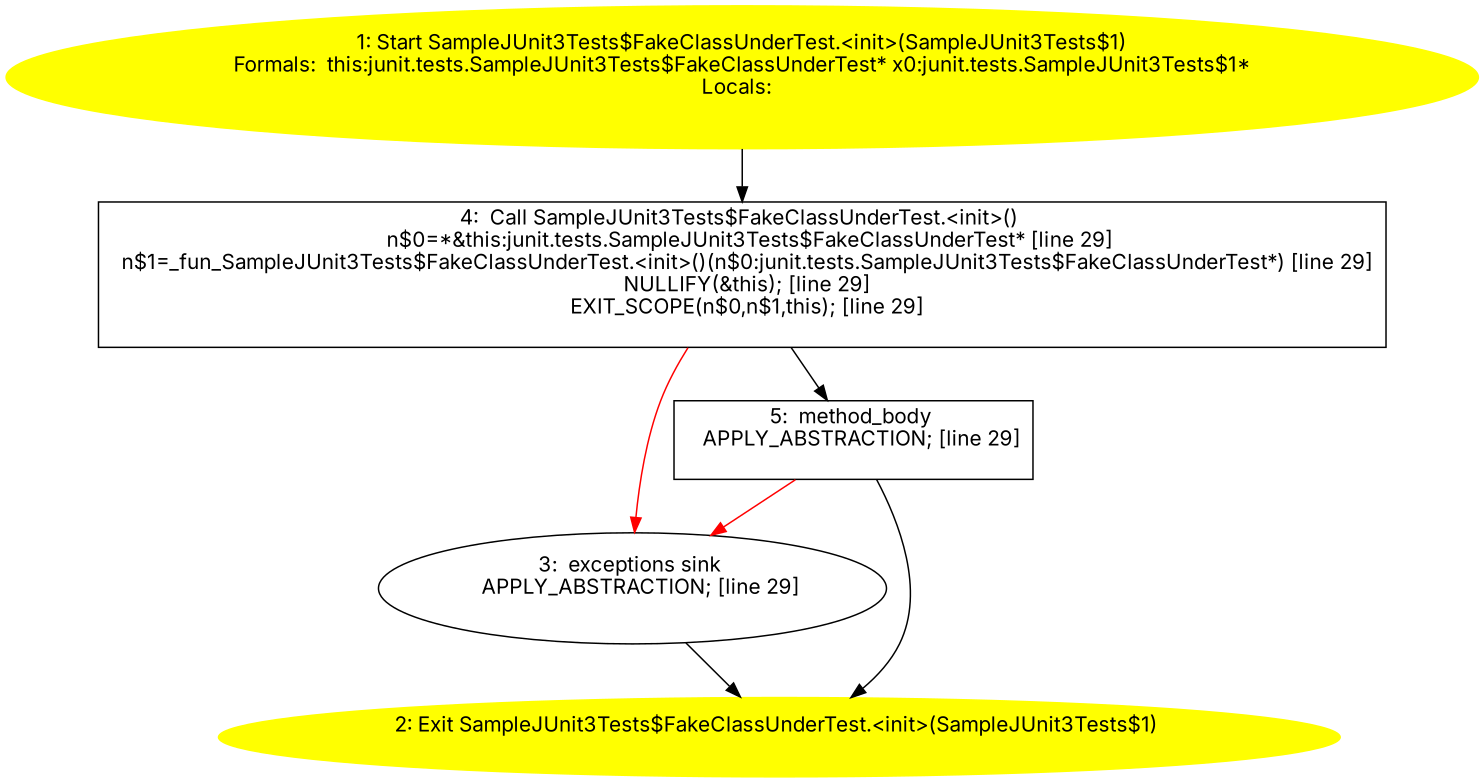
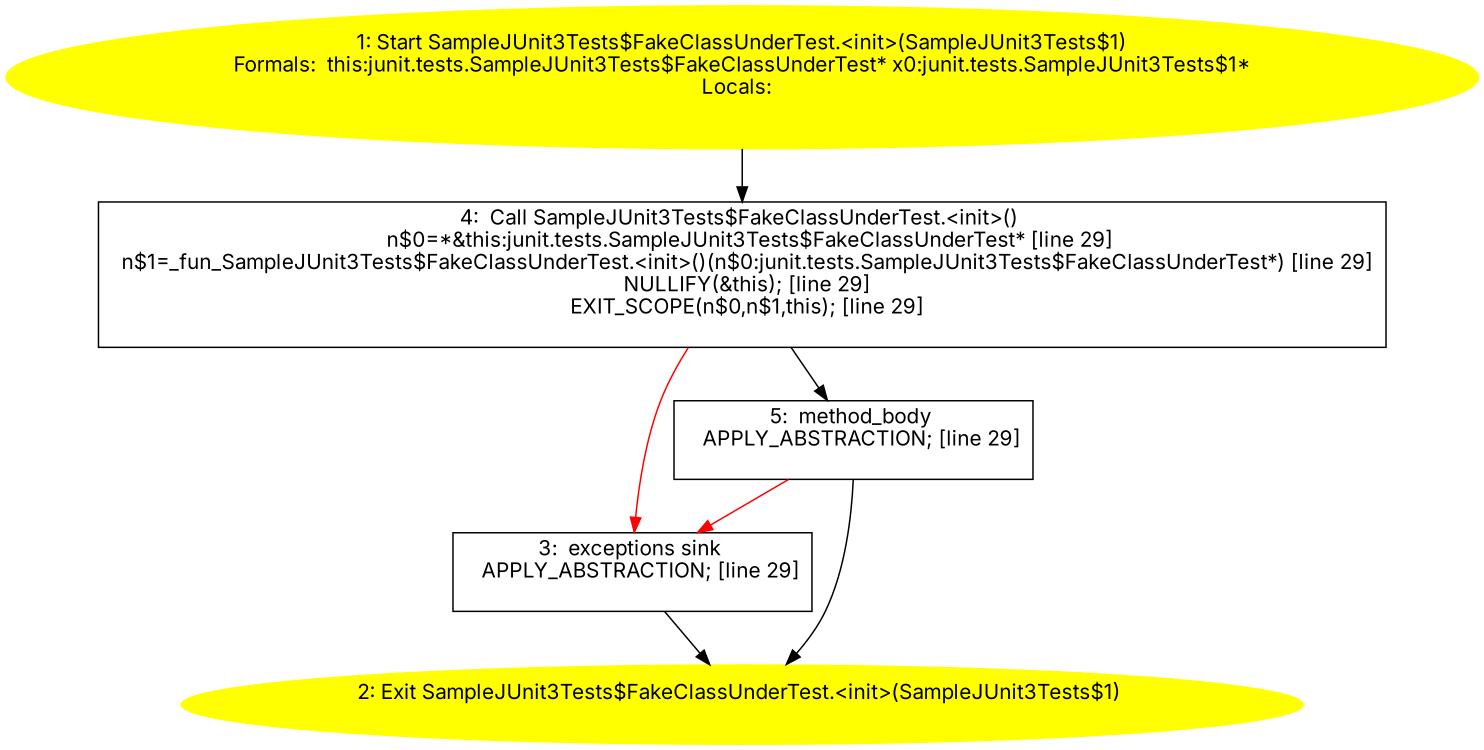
node "3:  exceptions sink APPLY_ABSTRACTION; [line 29]": shape ellipse -> box
